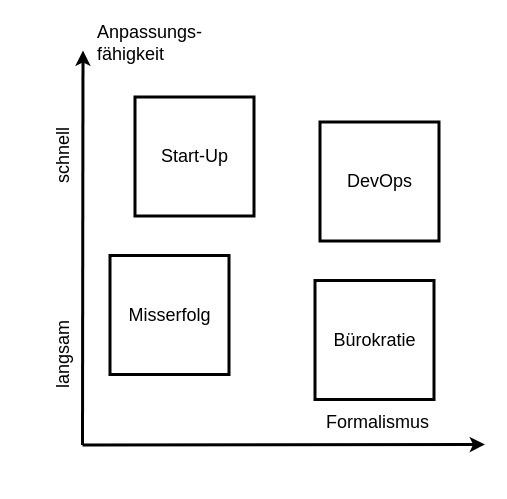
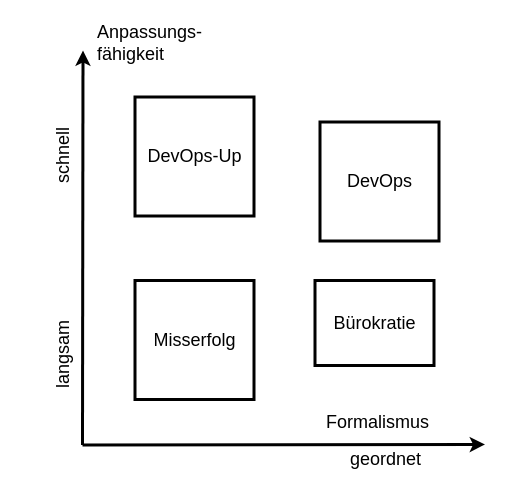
node "Start-Up": label "Start-Up" -> "DevOps-Up"
node "Misserfolg": moved (170, 315) -> (195, 340)
node "Bürokratie": size 119x119 -> 119x85
node "geordnet": added
